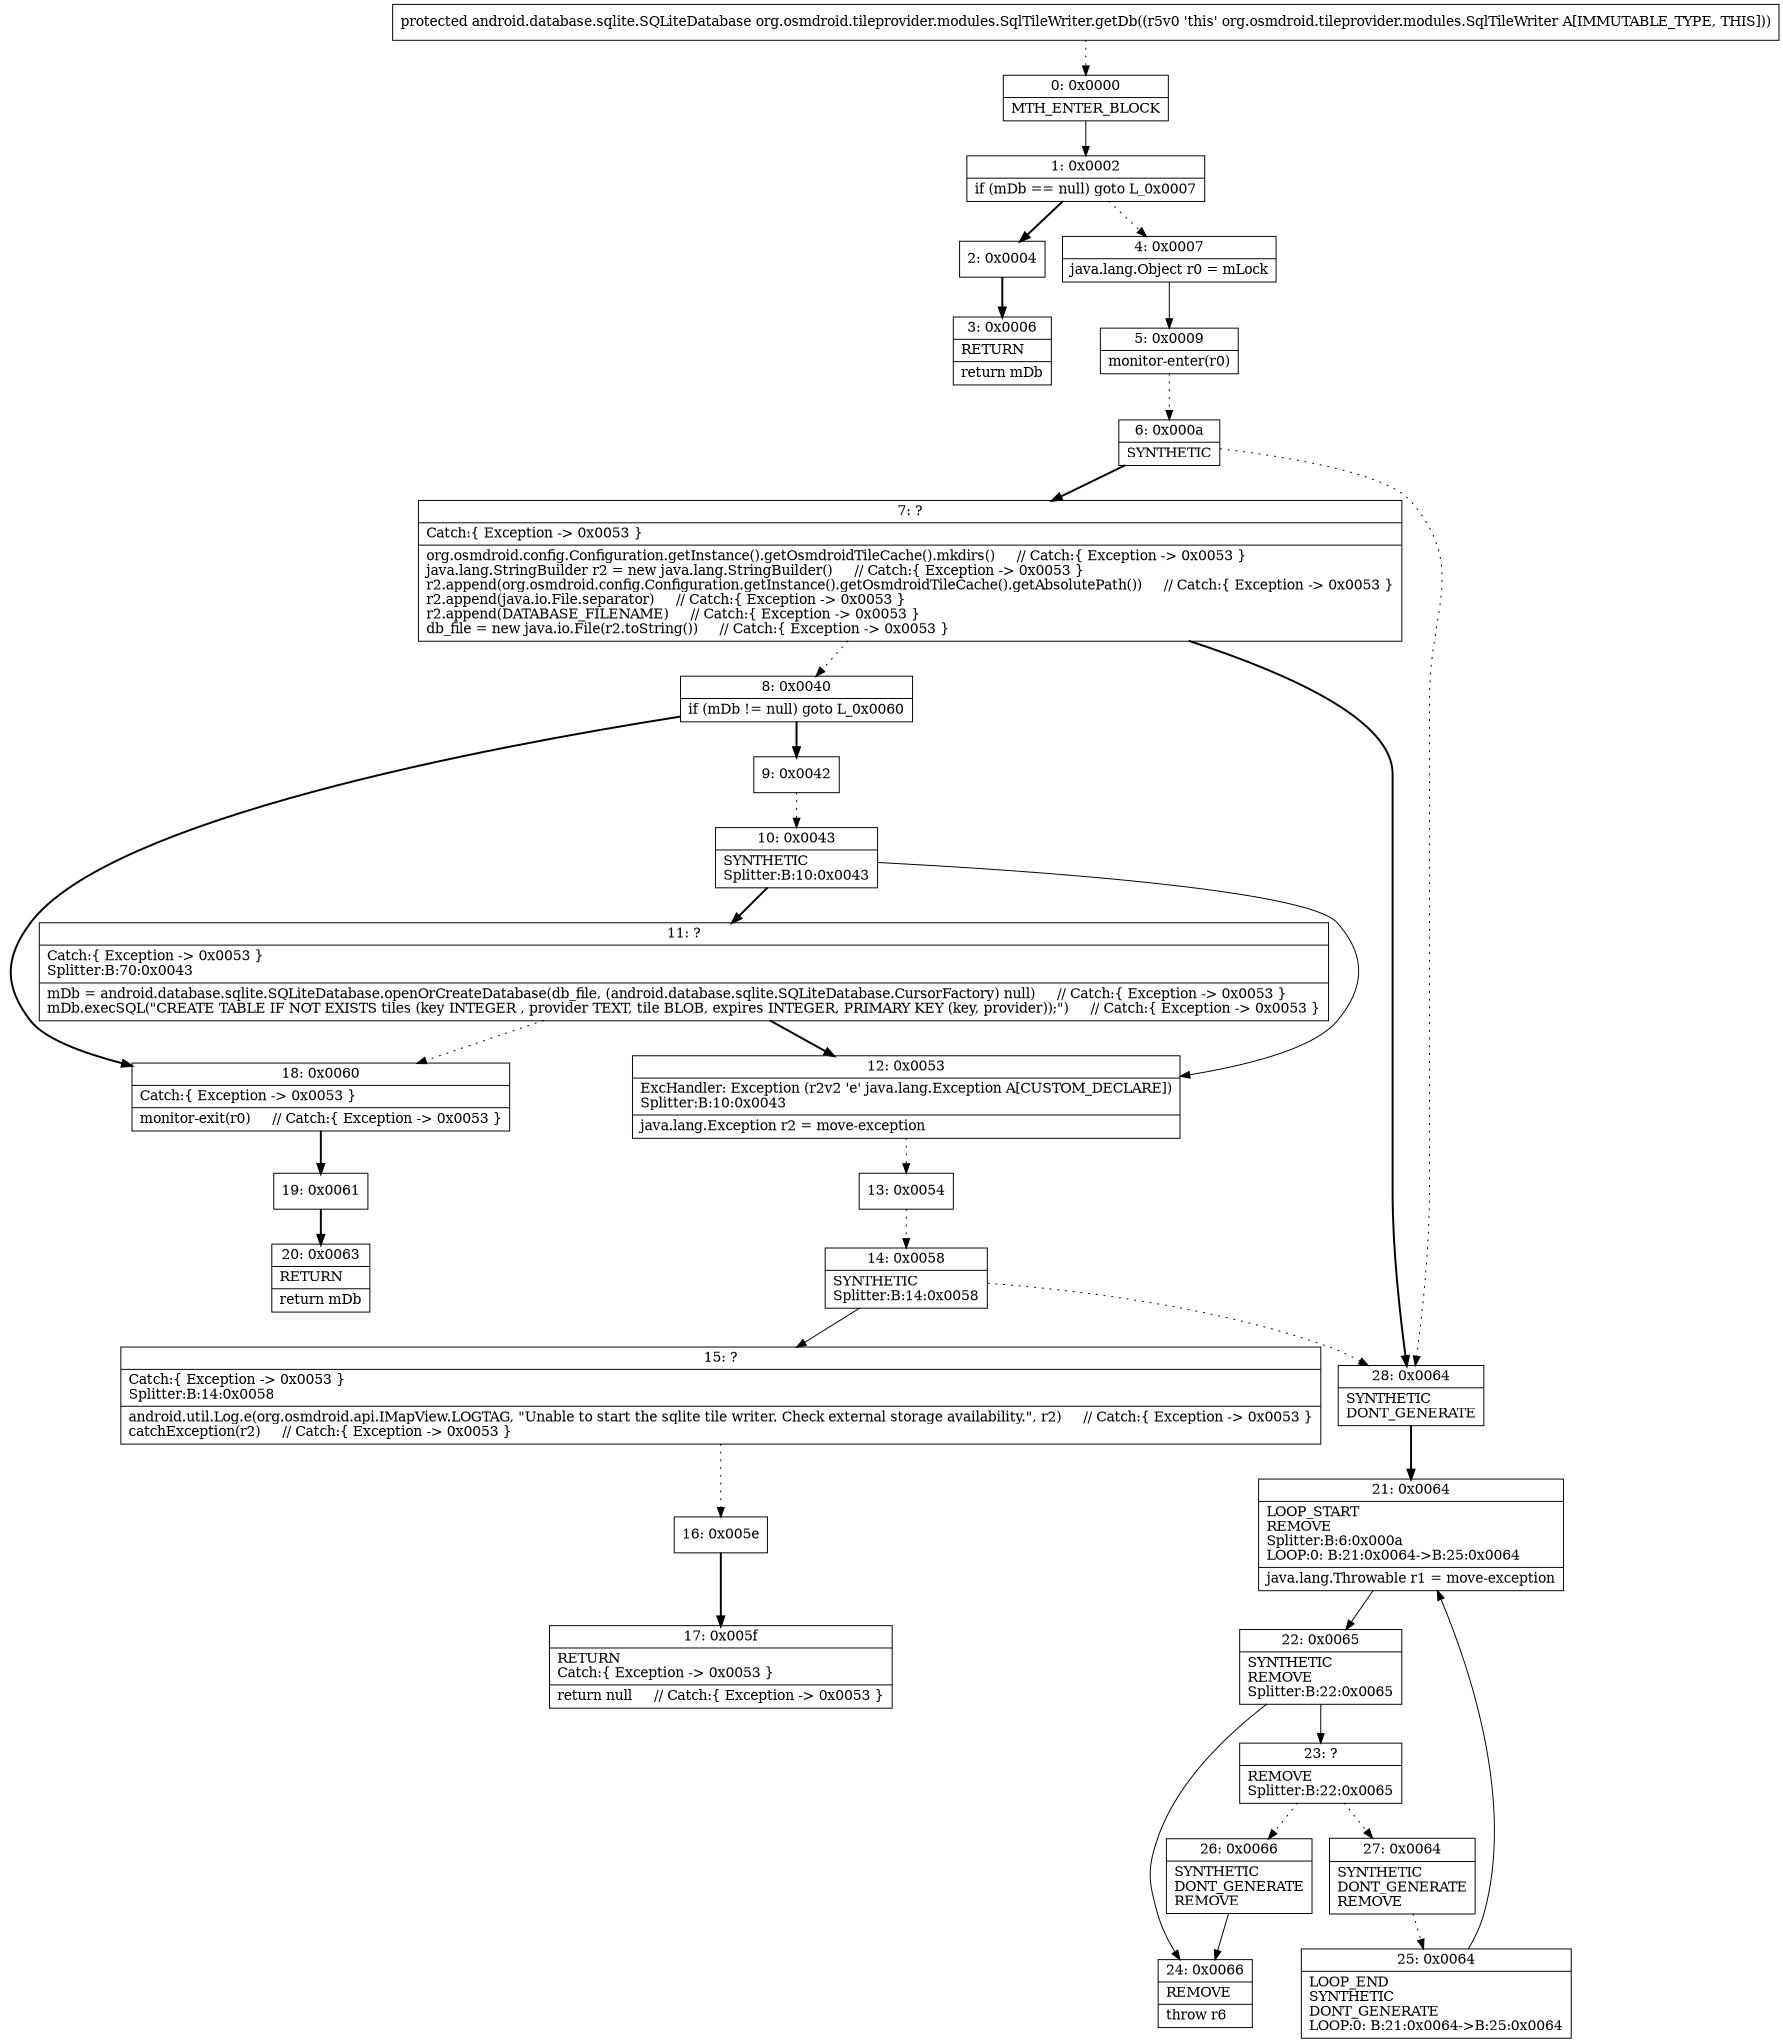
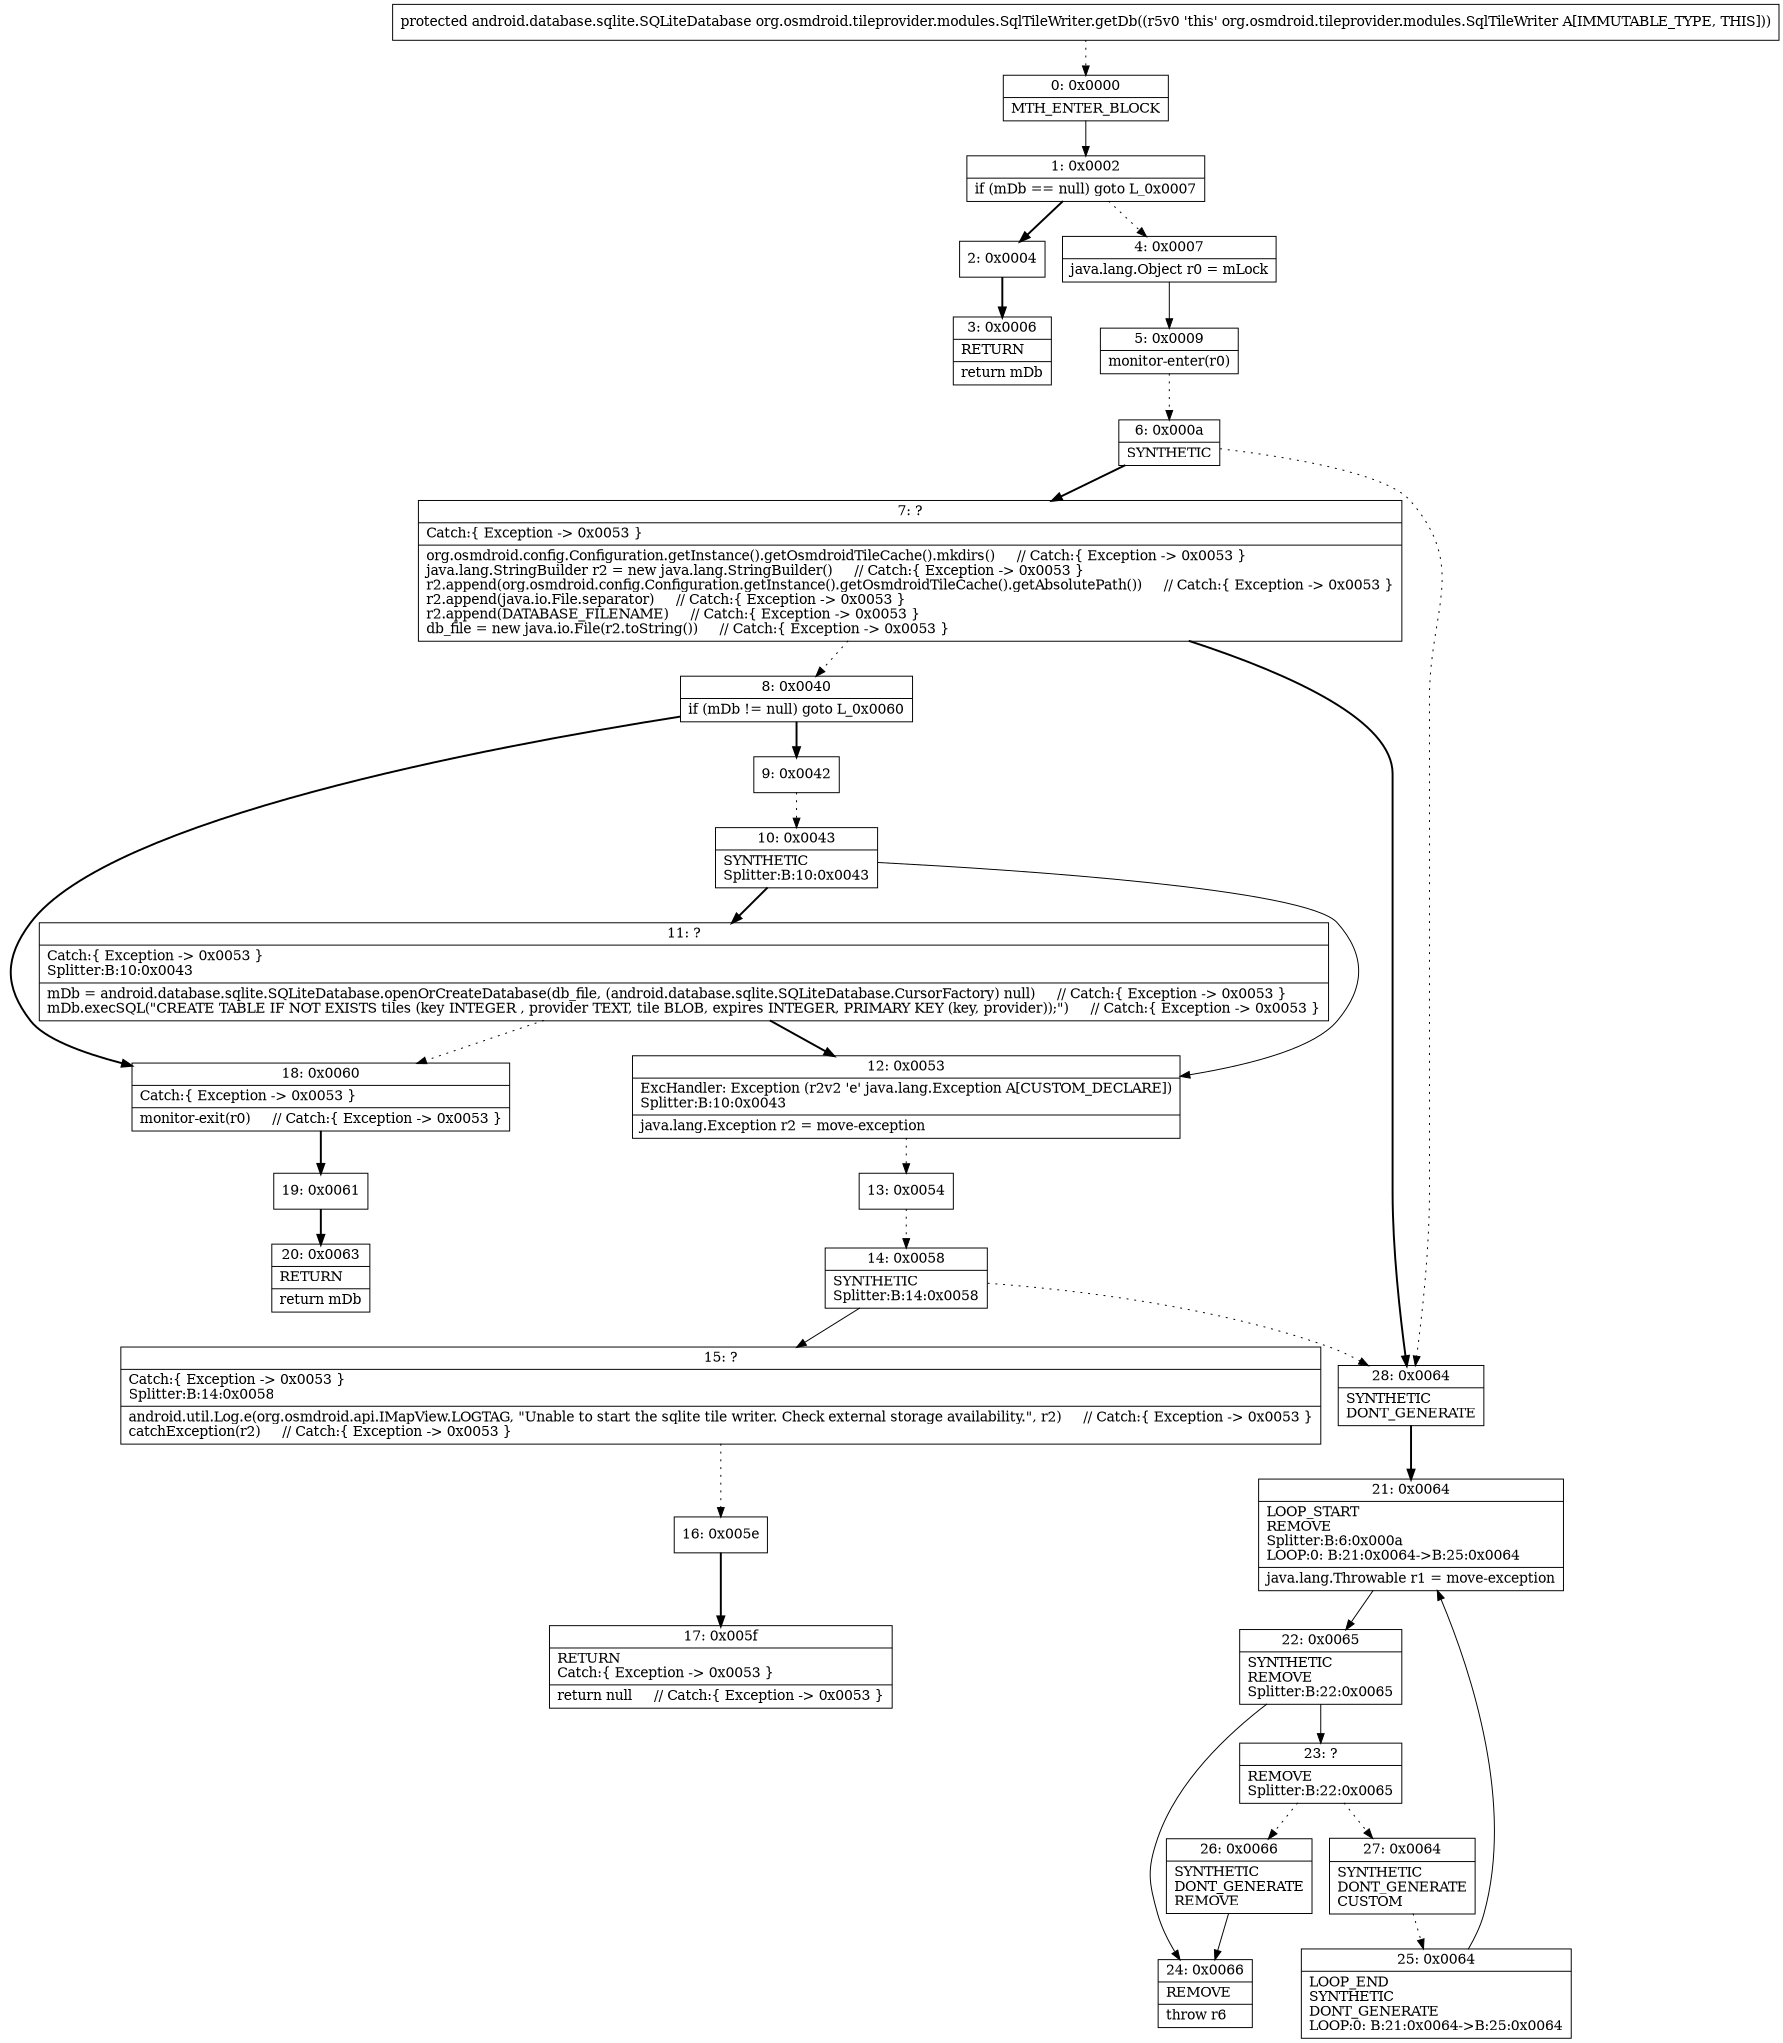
node "11: ?": text "Splitter:B:70:0x0043" -> "Splitter:B:10:0x0043"
node "27: 0x0064": text "REMOVE" -> "CUSTOM"
